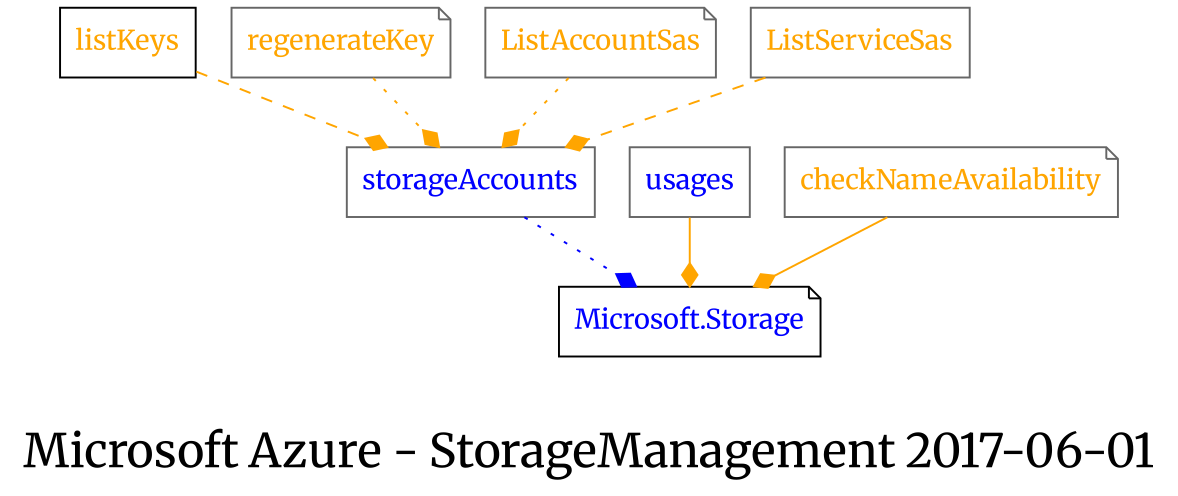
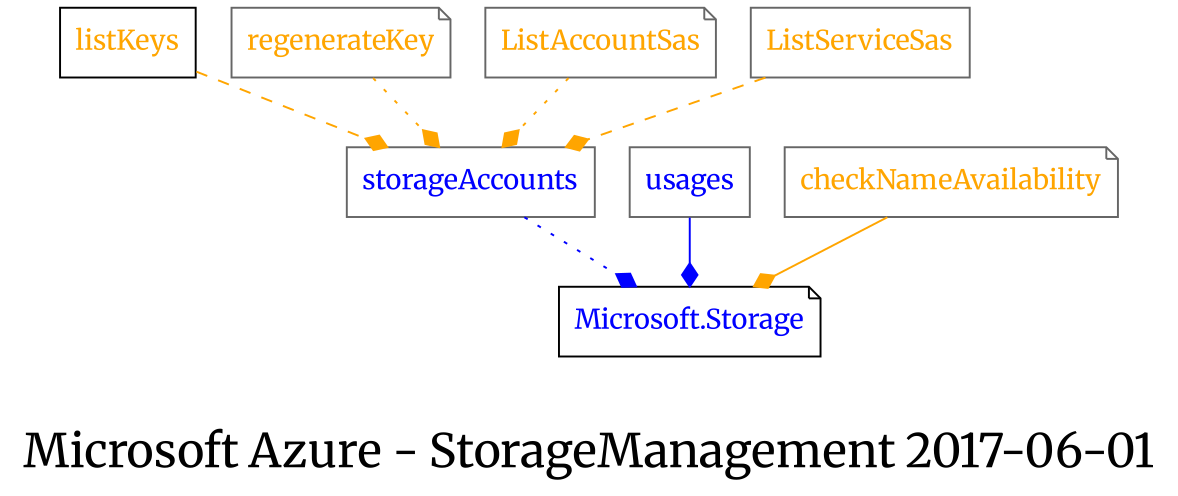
edge "usages" -> "Microsoft.Storage": color orange -> blue
